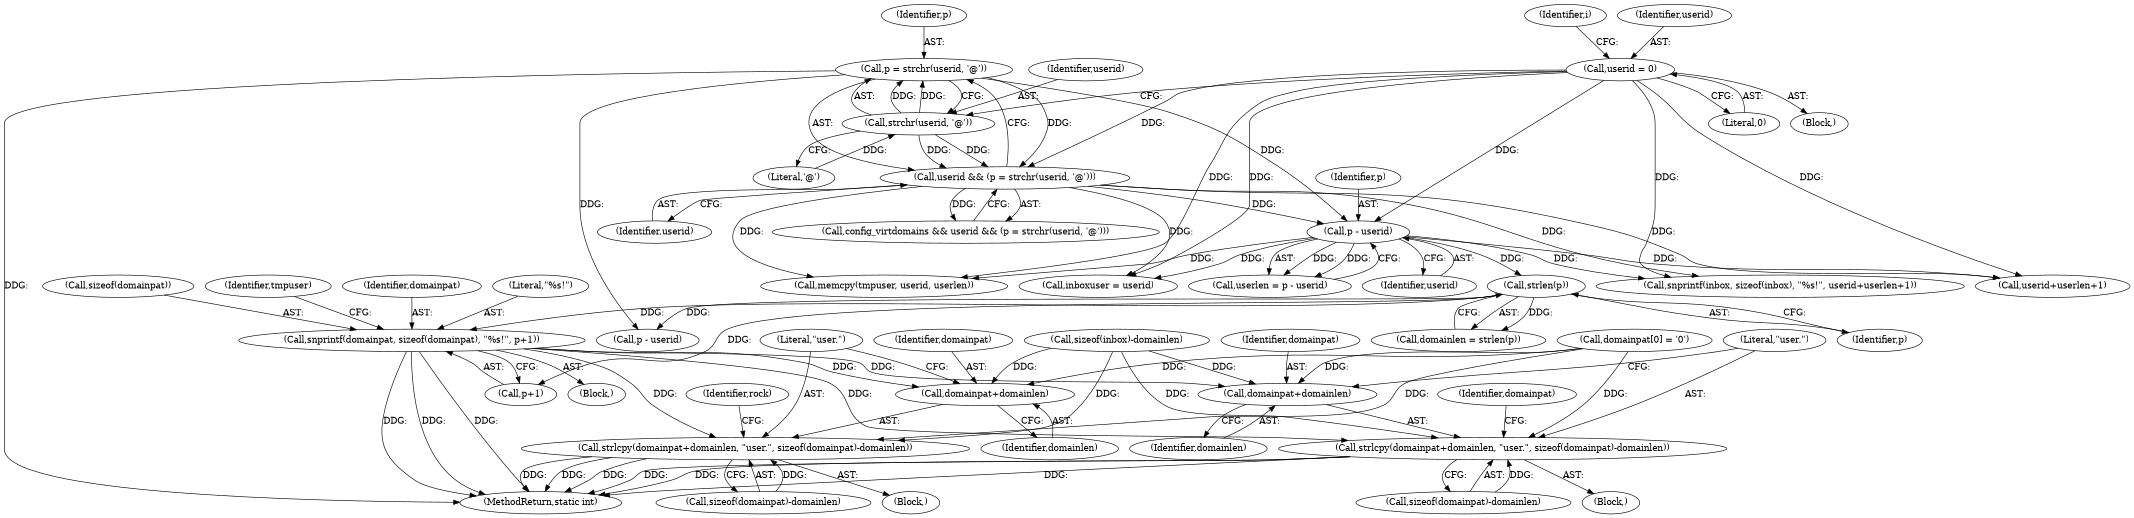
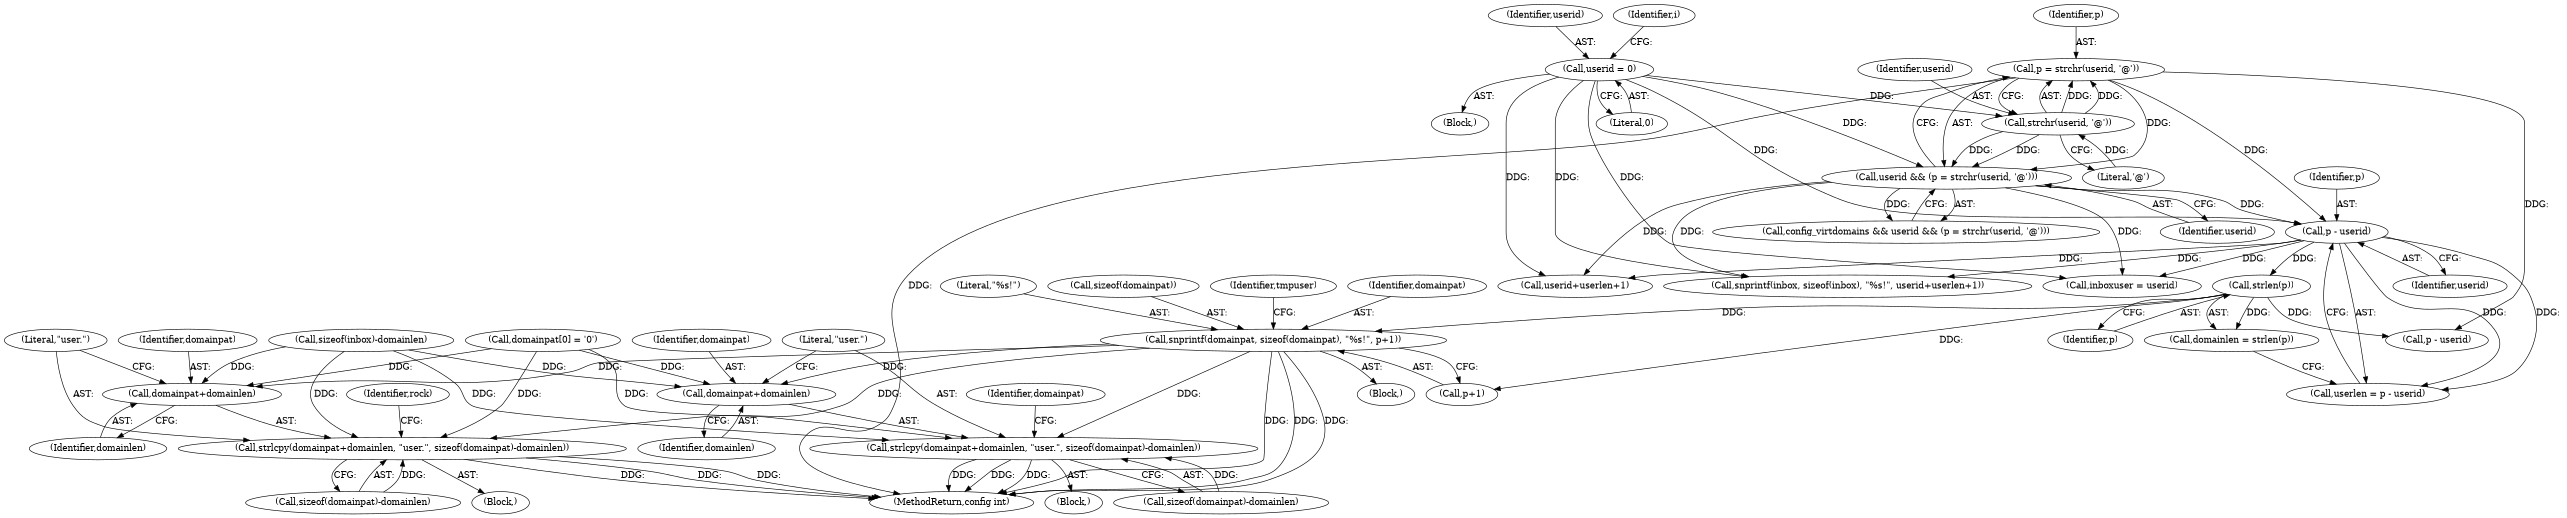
edge "(Call,userid = 0)" -> "(Call,strchr(userid, '@'))": label "CFG: " -> "DDG: "
node "(Call,memcpy(tmpuser, userid, userlen))": removed
edge "(Call,domainlen = strlen(p))" -> "(Call,strlen(p))": now "(Call,domainlen = strlen(p))" -> "(Call,userlen = p - userid)"
node "(MethodReturn,static int)": label "(MethodReturn,static int)" -> "(MethodReturn,config int)"
